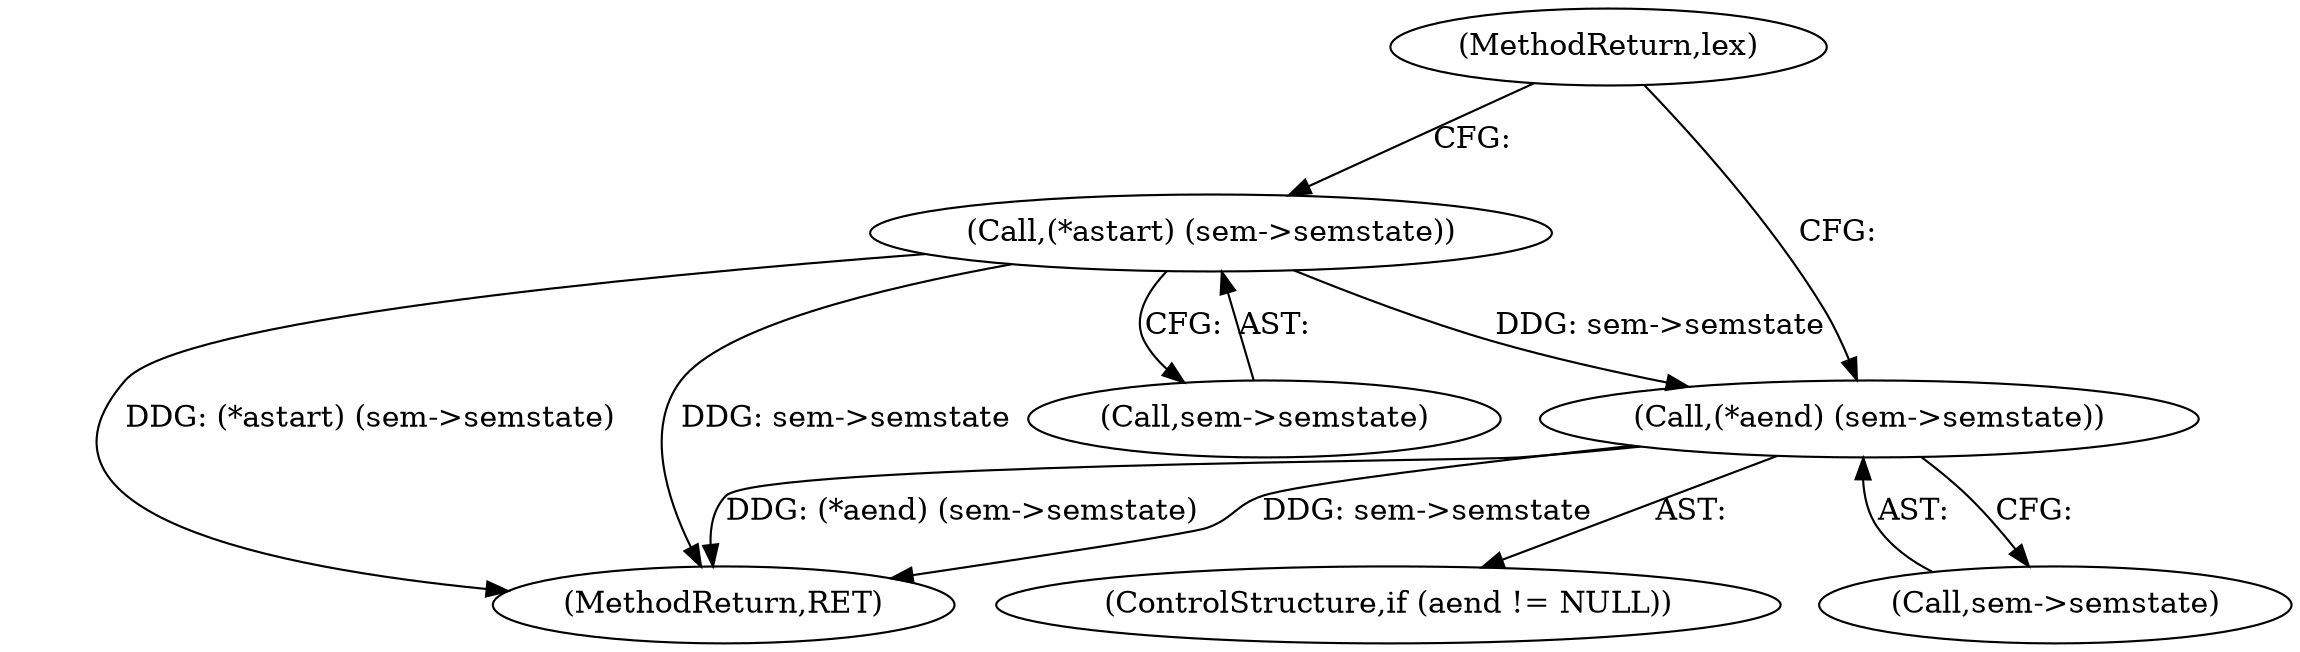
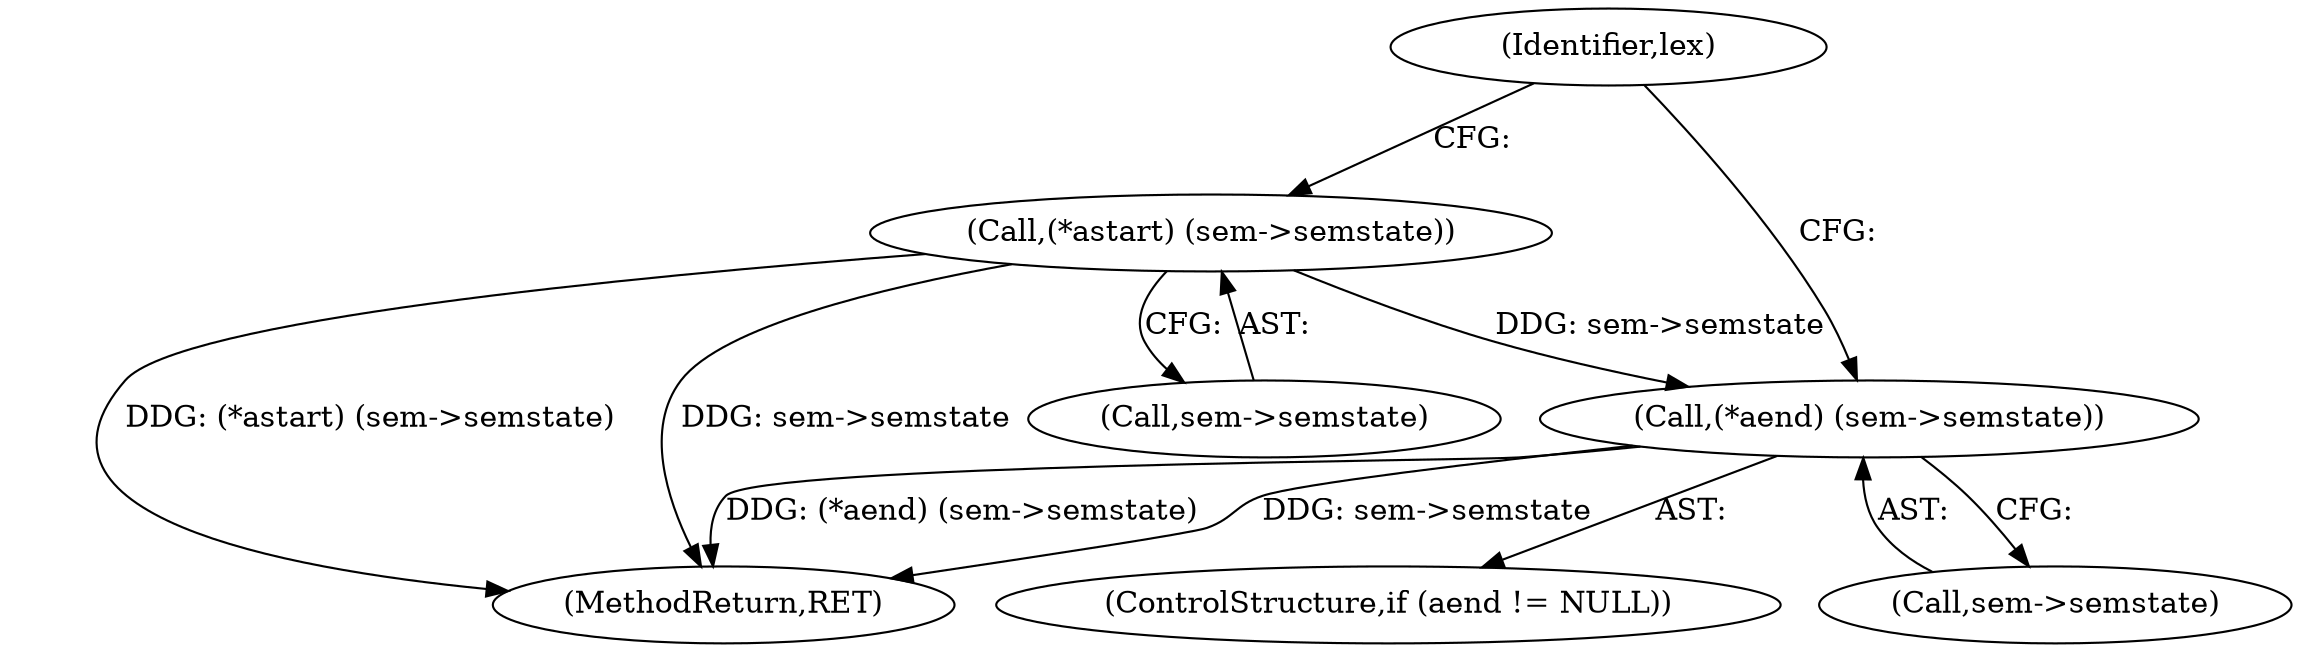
node "(MethodReturn,lex)": label "(MethodReturn,lex)" -> "(Identifier,lex)"
